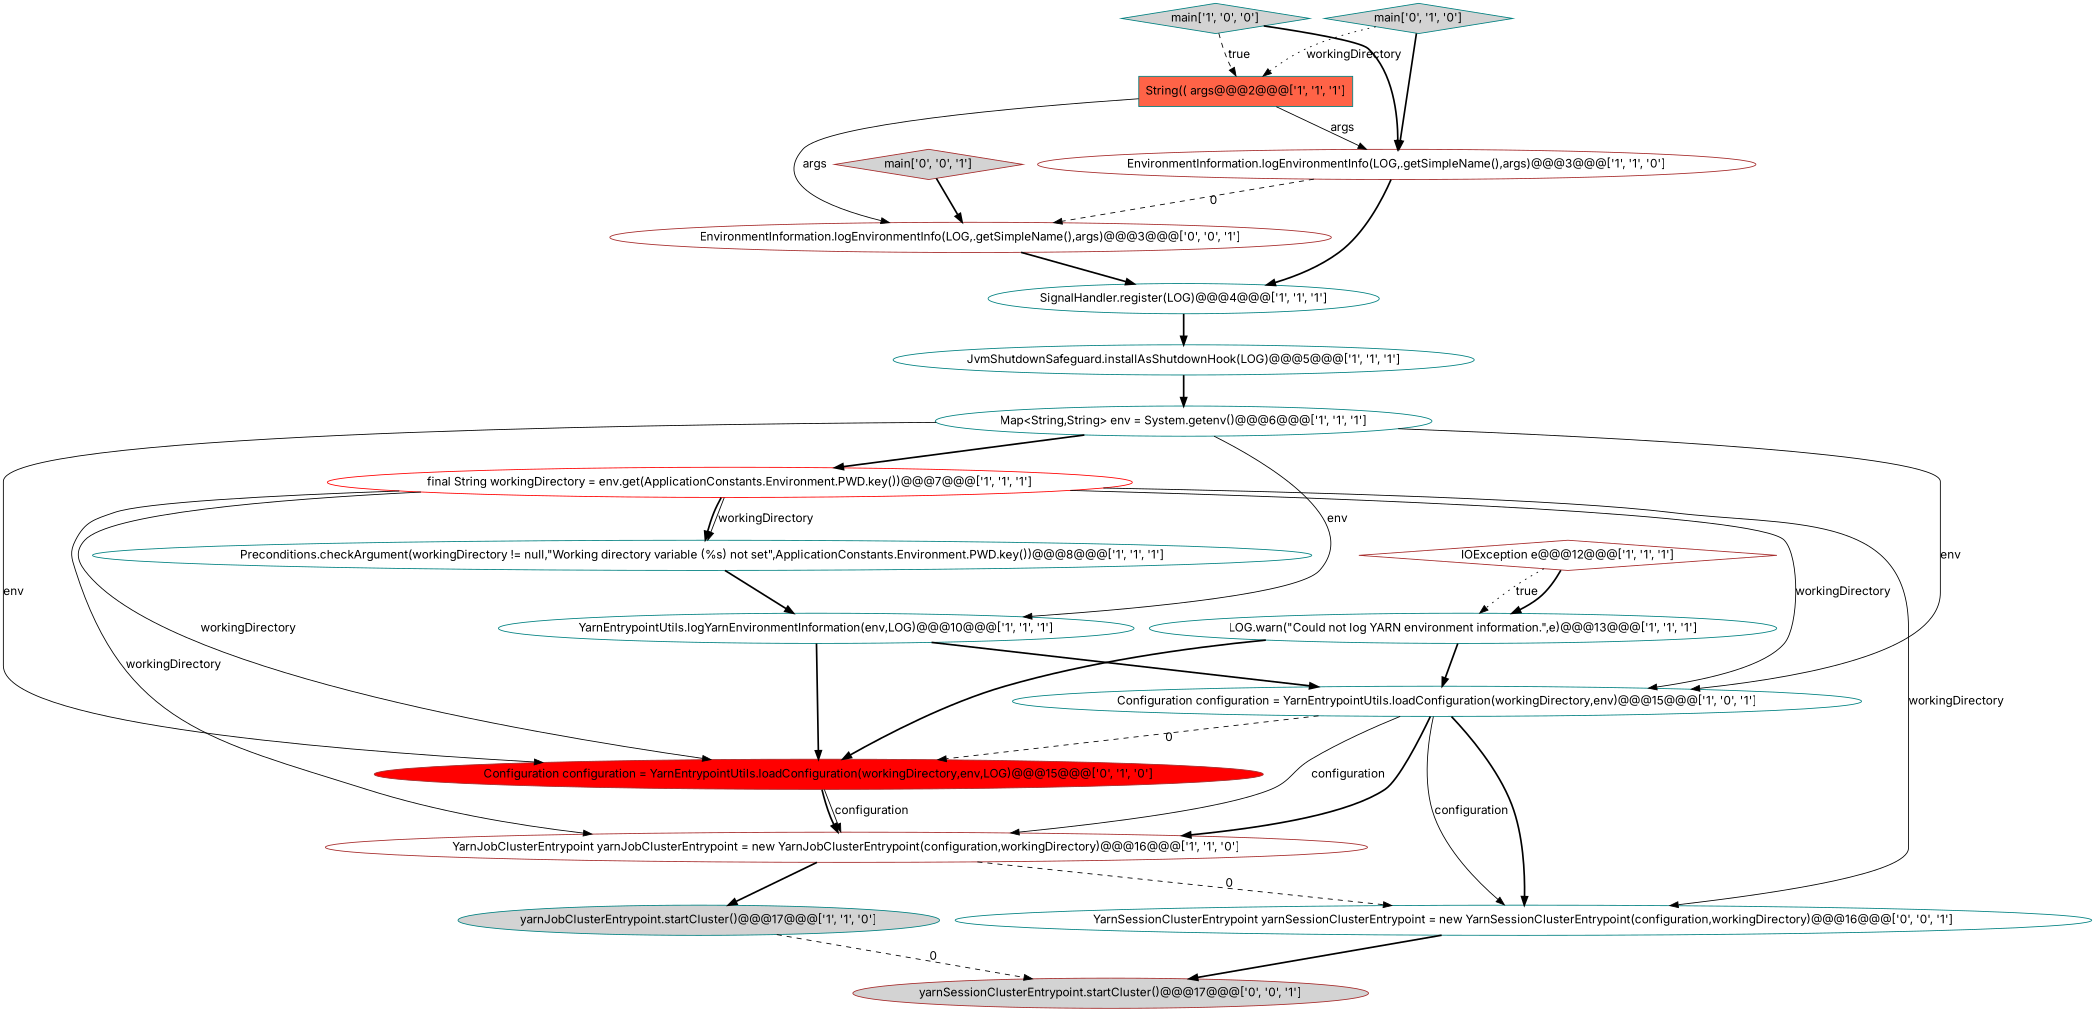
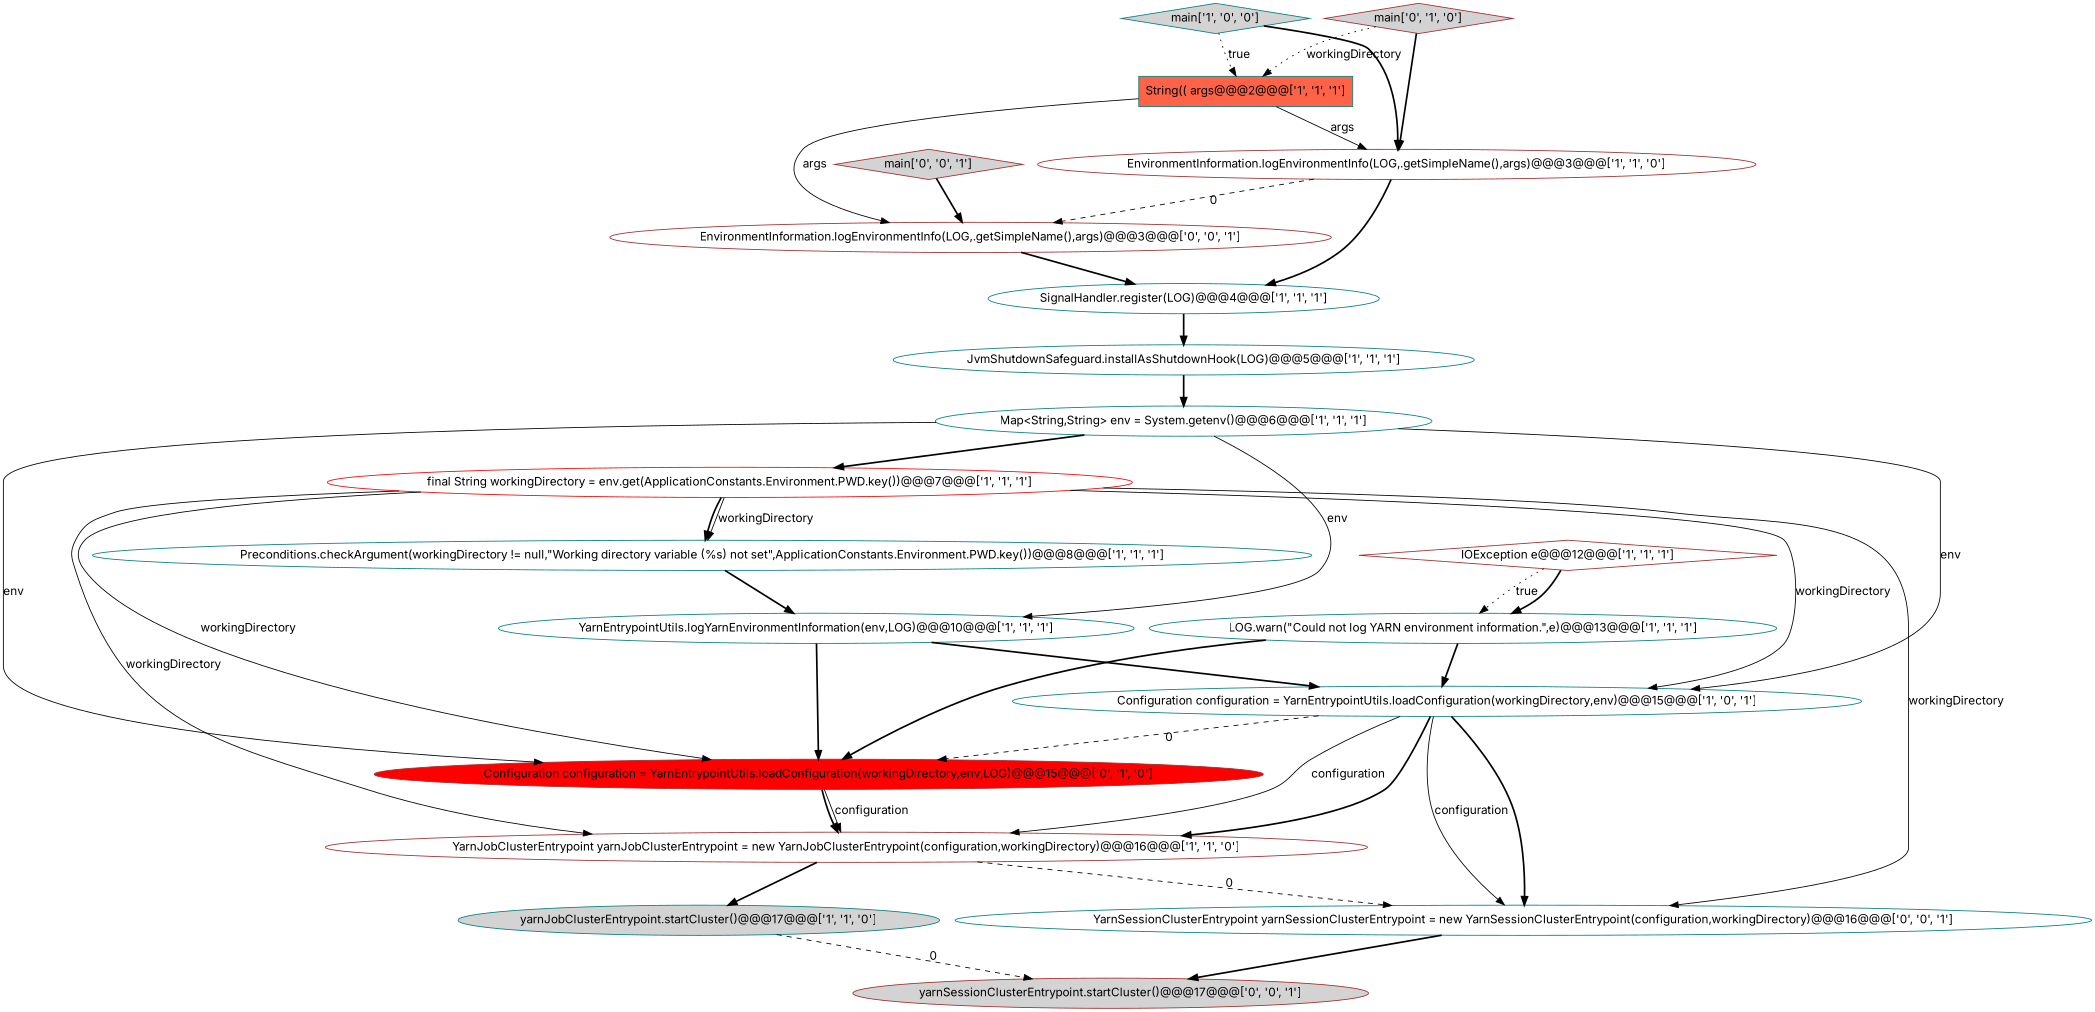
node "main['0', '1', '0']": color teal -> brown
edge "main['1', '0', '0']" -> "String(( args@@@2@@@['1', '1', '1']": style dashed -> dotted
